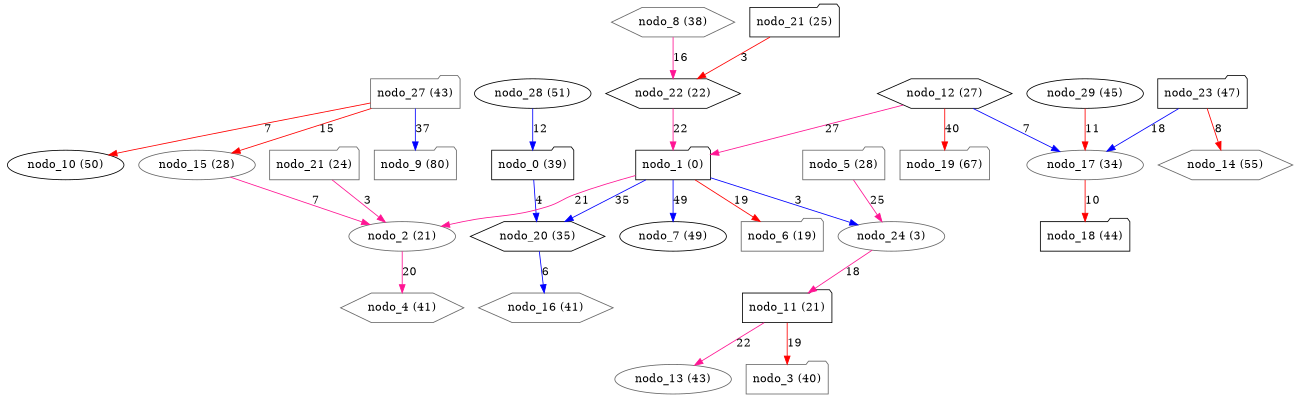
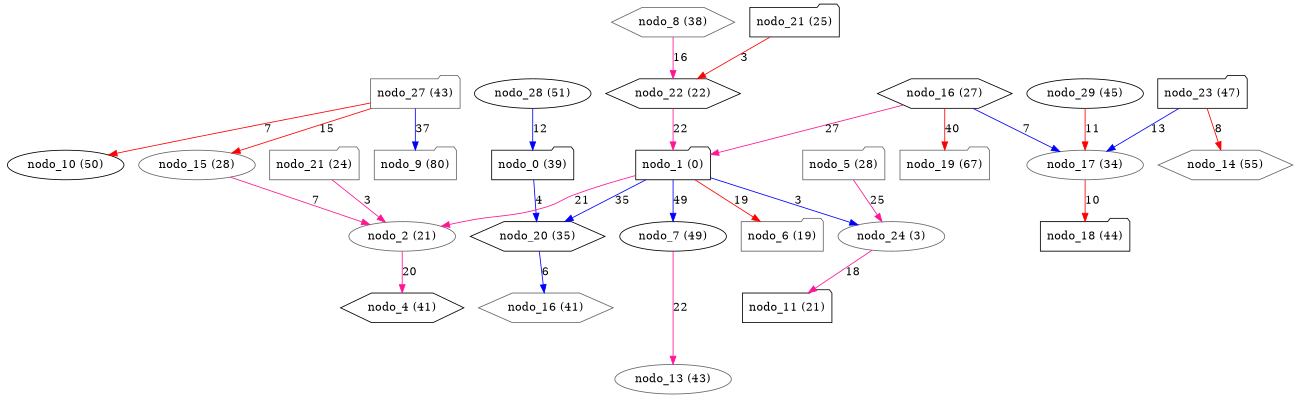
node "nodo_12 (27)": label "nodo_12 (27)" -> "nodo_16 (27)"
edge "nodo_23 (47)" -> "nodo_17 (34)": label "18" -> "13"
node "nodo_4 (41)": color gray40 -> black
edge "nodo_11 (21)" -> "nodo_13 (43)": now "nodo_7 (49)" -> "nodo_13 (43)"
node "nodo_3 (40)": removed
